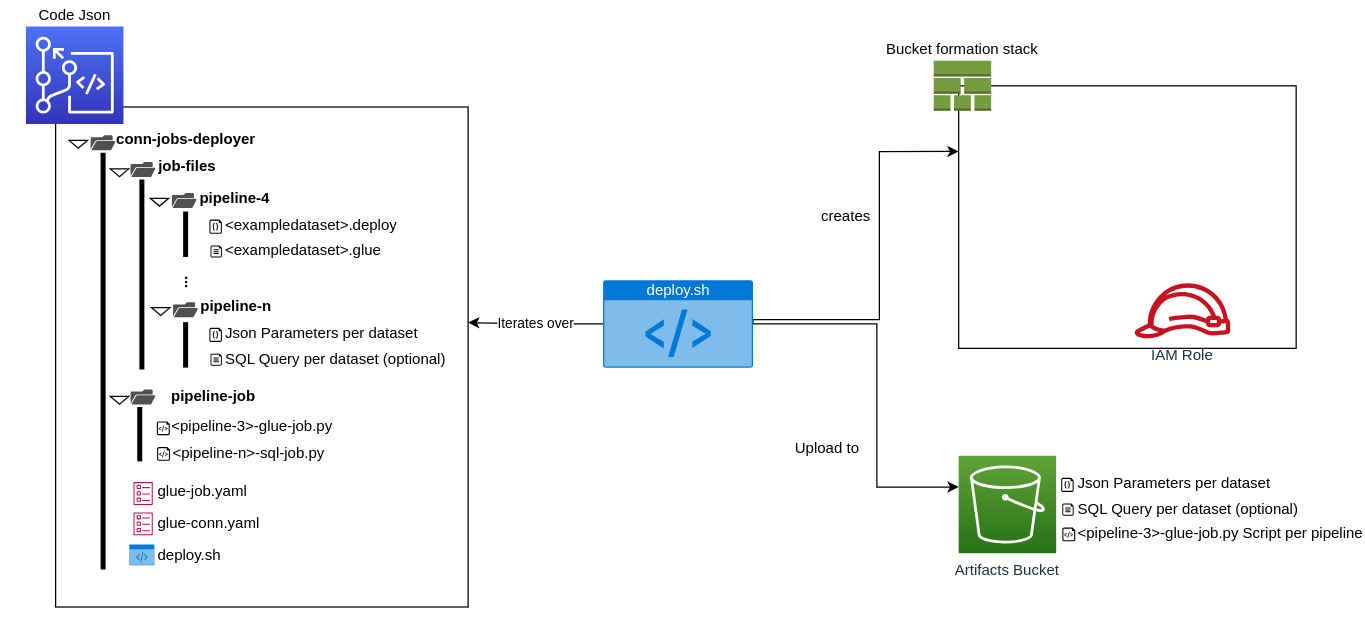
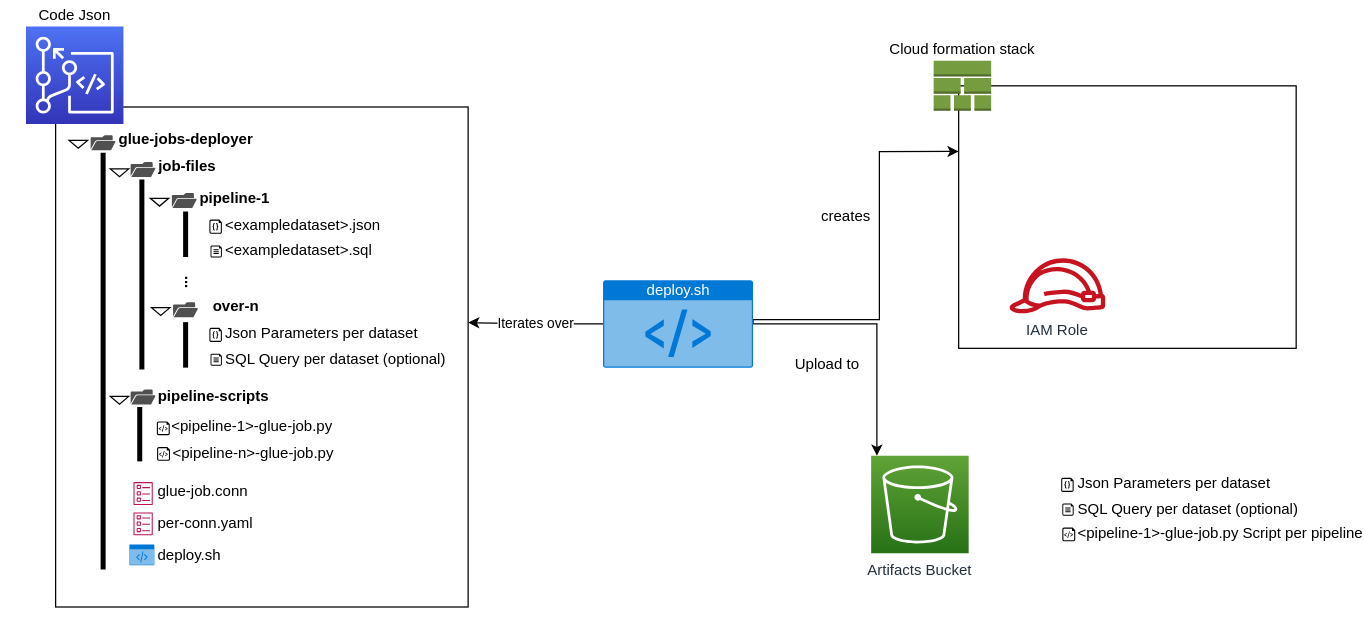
node "Bucket formation stack": label "Bucket formation stack" -> "Cloud formation stack"
node "conn-jobs-deployer": label "conn-jobs-deployer" -> "glue-jobs-deployer"
node "pipeline-4": label "pipeline-4" -> "pipeline-1"
node "<exampledataset>.deploy": label "<exampledataset>.deploy" -> "<exampledataset>.json"
node "<exampledataset>.glue": label "<exampledataset>.glue" -> "<exampledataset>.sql"
node "pipeline-n": label "pipeline-n" -> "over-n"
node "IAM Role": moved (1182, 311) -> (1057, 286)
node "pipeline-job": label "pipeline-job" -> "pipeline-scripts"
node "<pipeline-3>-glue-job.py": label "<pipeline-3>-glue-job.py" -> "<pipeline-1>-glue-job.py"
node "<pipeline-n>-sql-job.py": label "<pipeline-n>-sql-job.py" -> "<pipeline-n>-glue-job.py"
node "glue-job.yaml": label "glue-job.yaml" -> "glue-job.conn"
node "Artifacts Bucket": moved (1007, 504) -> (920, 504)
node "glue-conn.yaml": label "glue-conn.yaml" -> "per-conn.yaml"
node "<pipeline-3>-glue-job.py Script per pipeline": label "<pipeline-3>-glue-job.py Script per pipeline" -> "<pipeline-1>-glue-job.py Script per pipeline"
